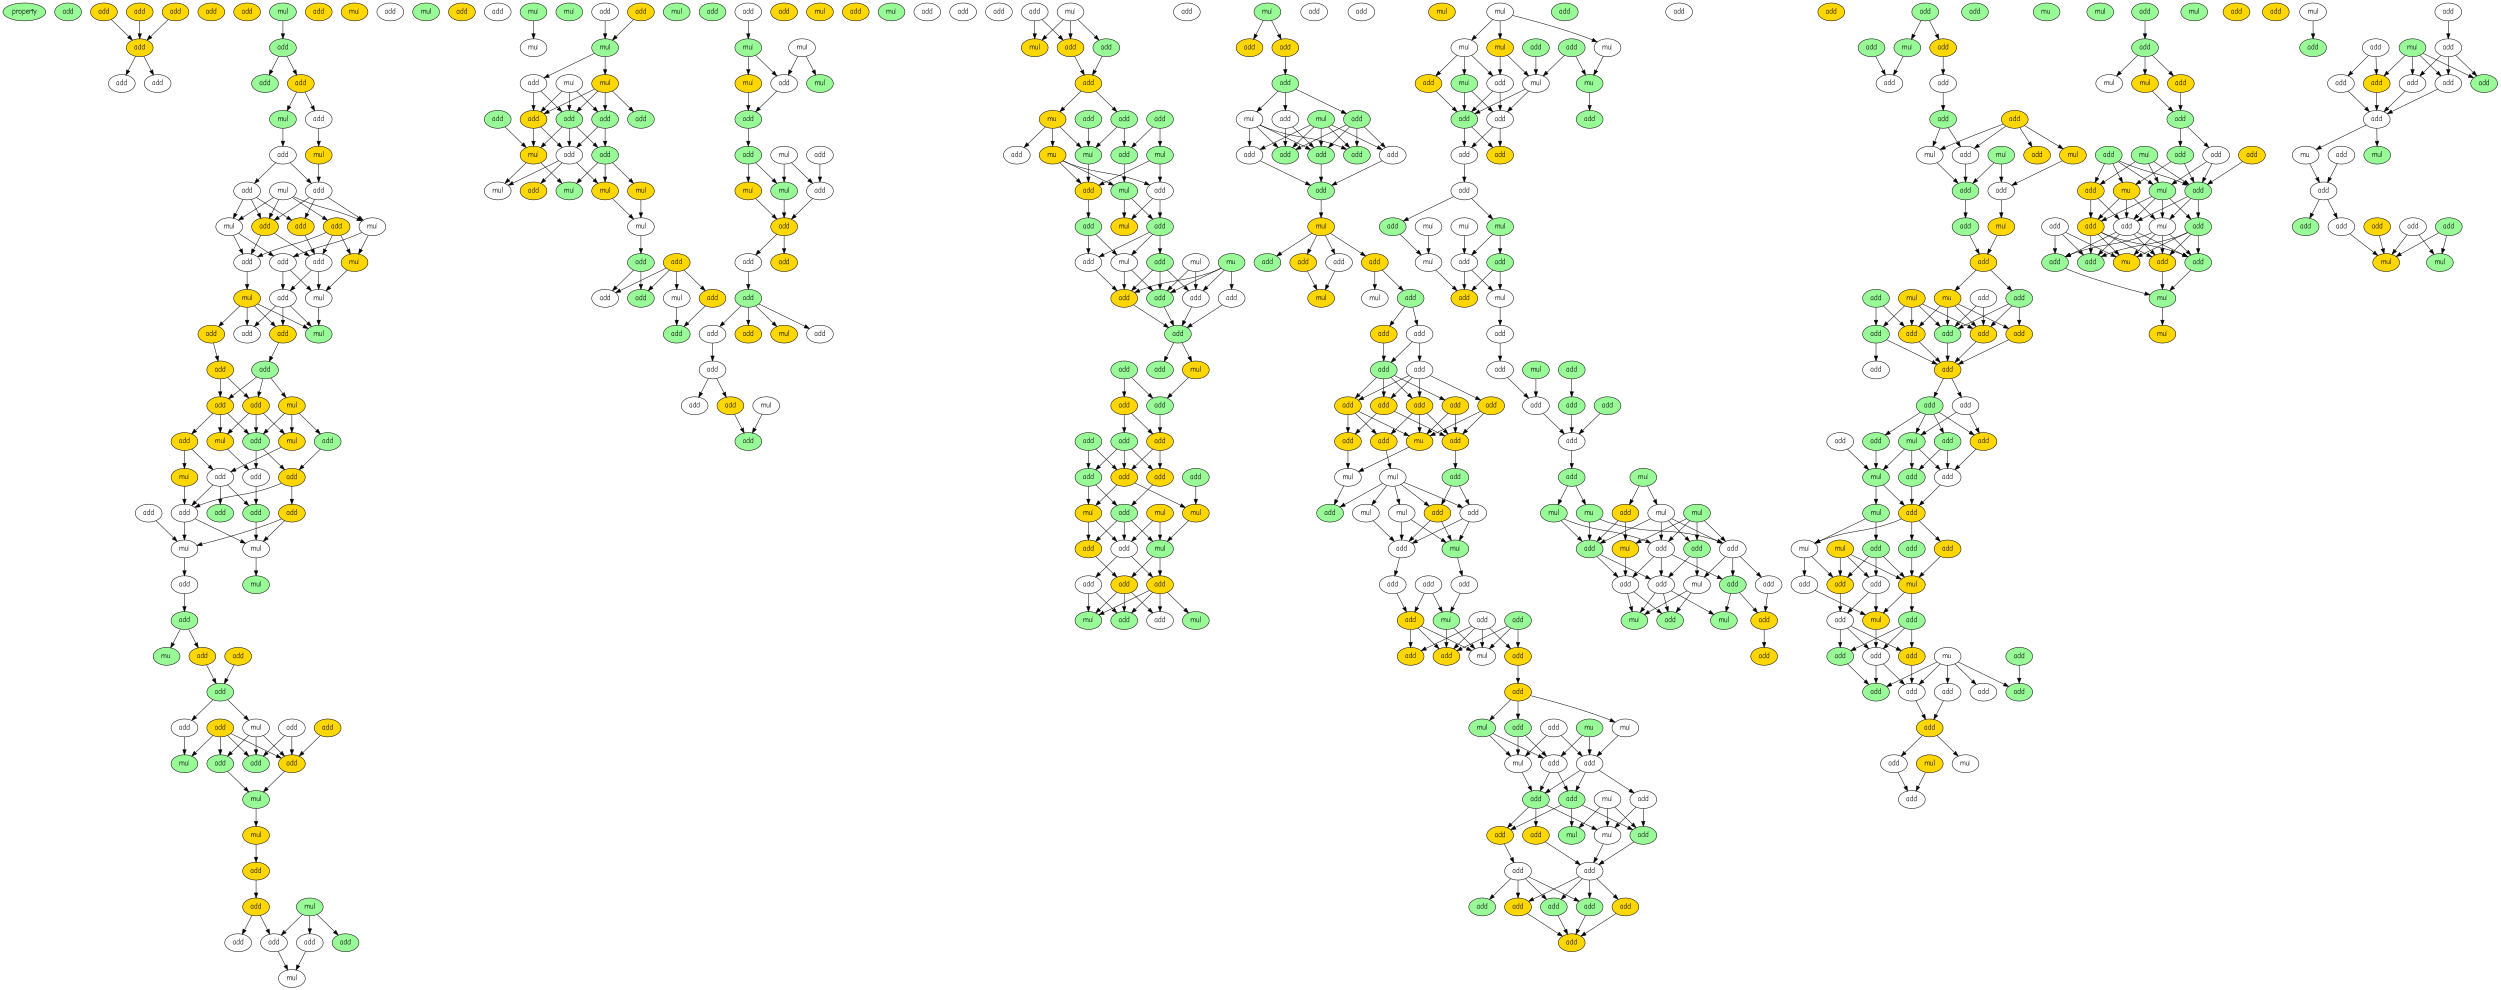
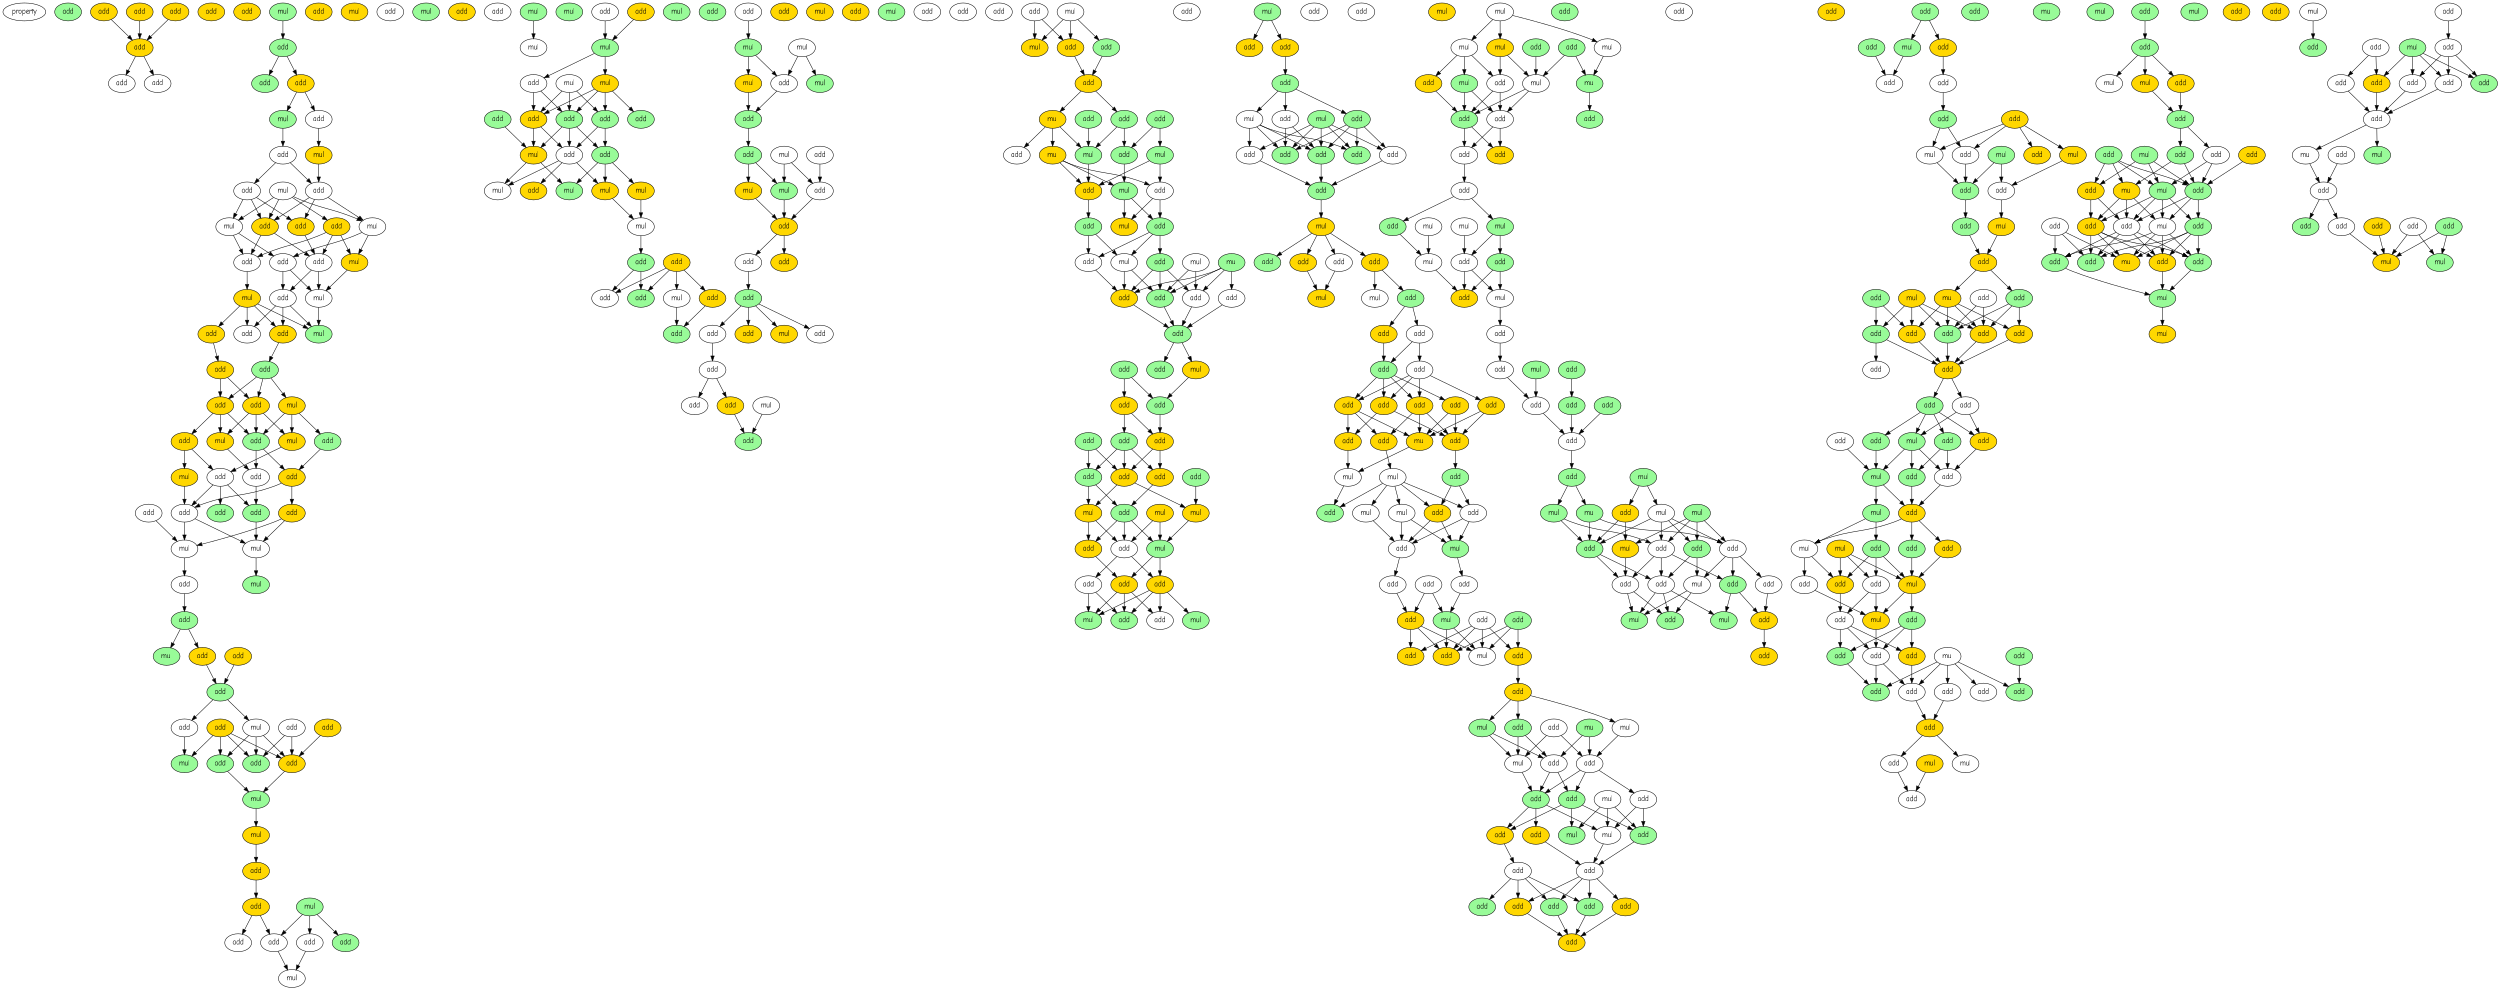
node "property": fillcolor palegreen -> white
